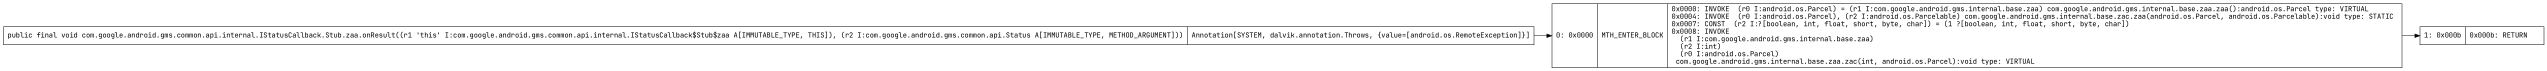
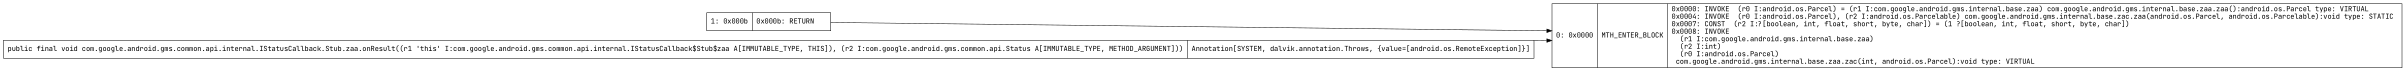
edge "0: 0x0000" -> "1: 0x000b": reversed
